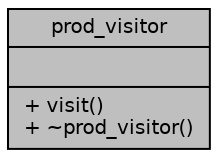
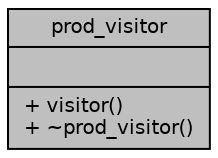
node "prod_visitor": text "+ visit()" -> "+ visitor()"
